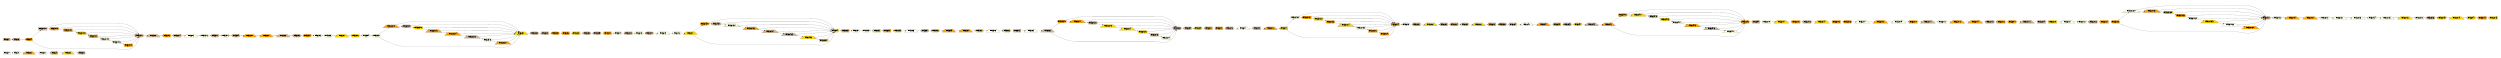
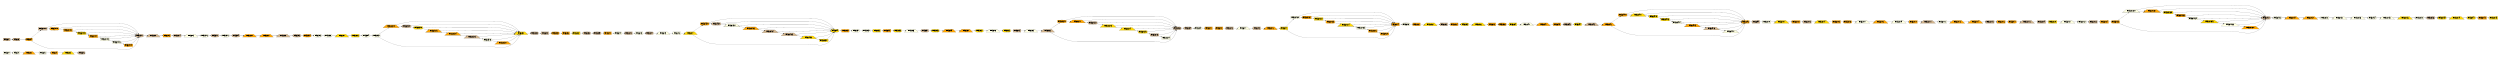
node "test388_70": fillcolor gold -> lightyellow
